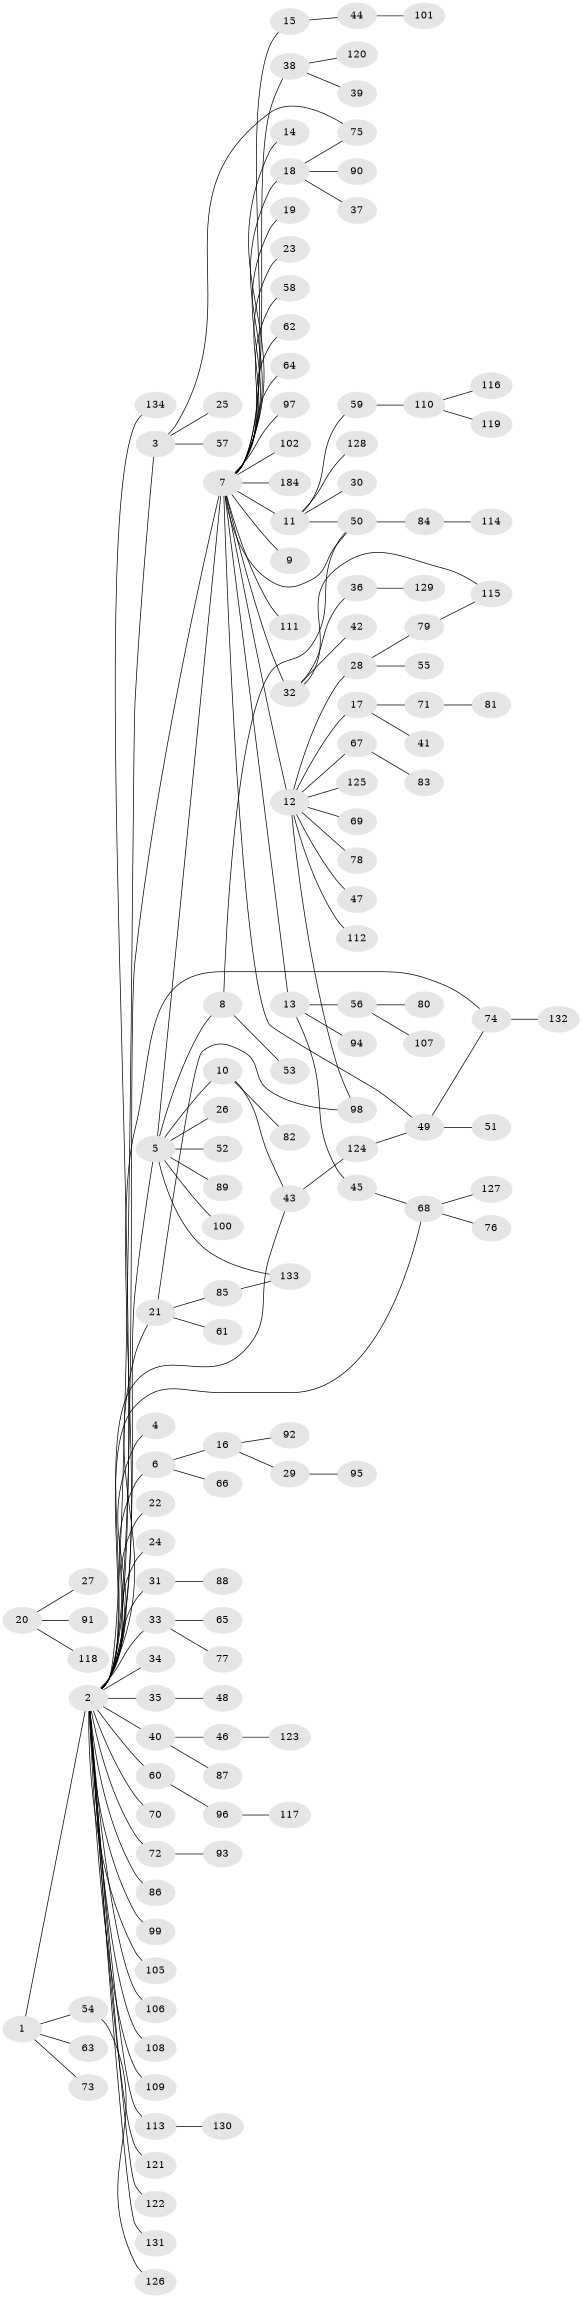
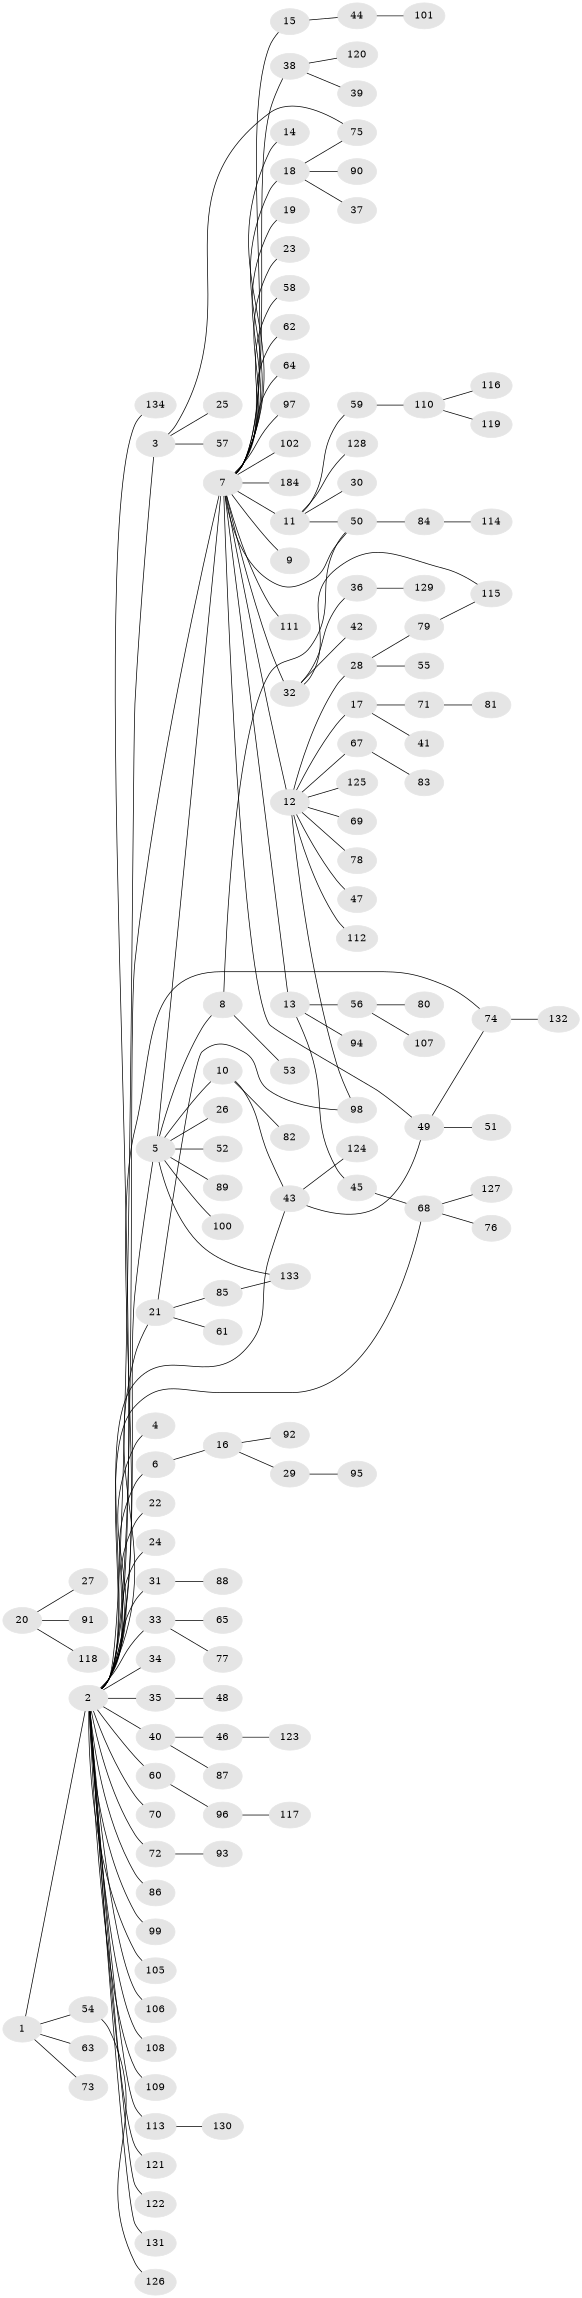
edge "49" -- "124": now "49" -- "43"
node "66": removed
